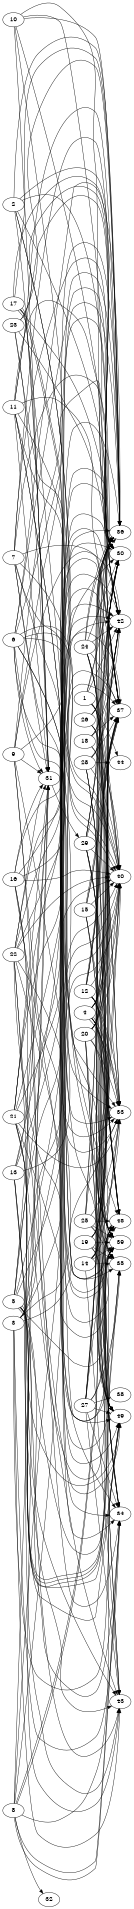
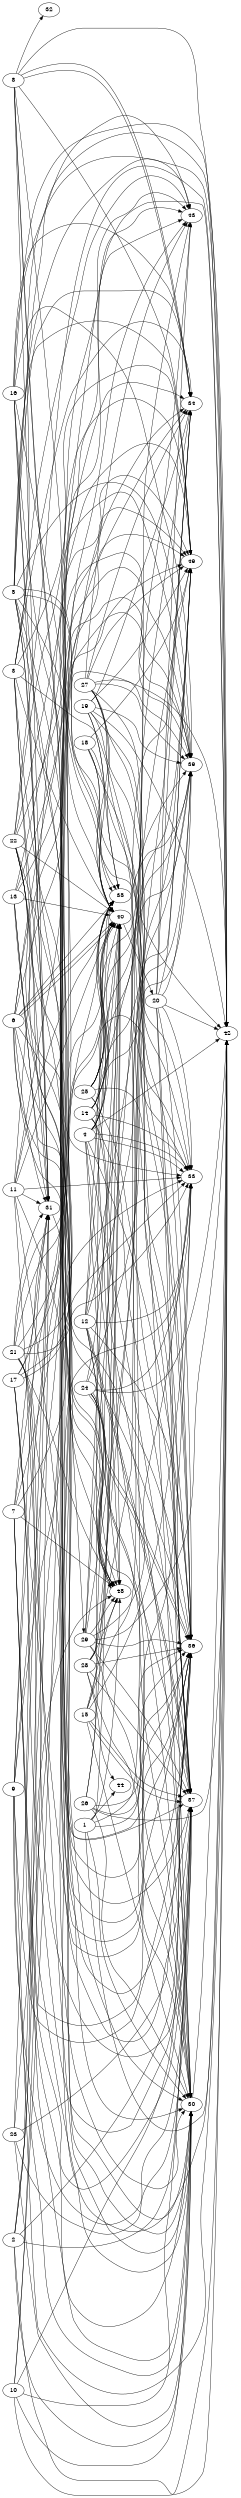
edge "7" -> "42": now "30" -> "42"
edge "20" -> "40": reversed
node "38": removed
